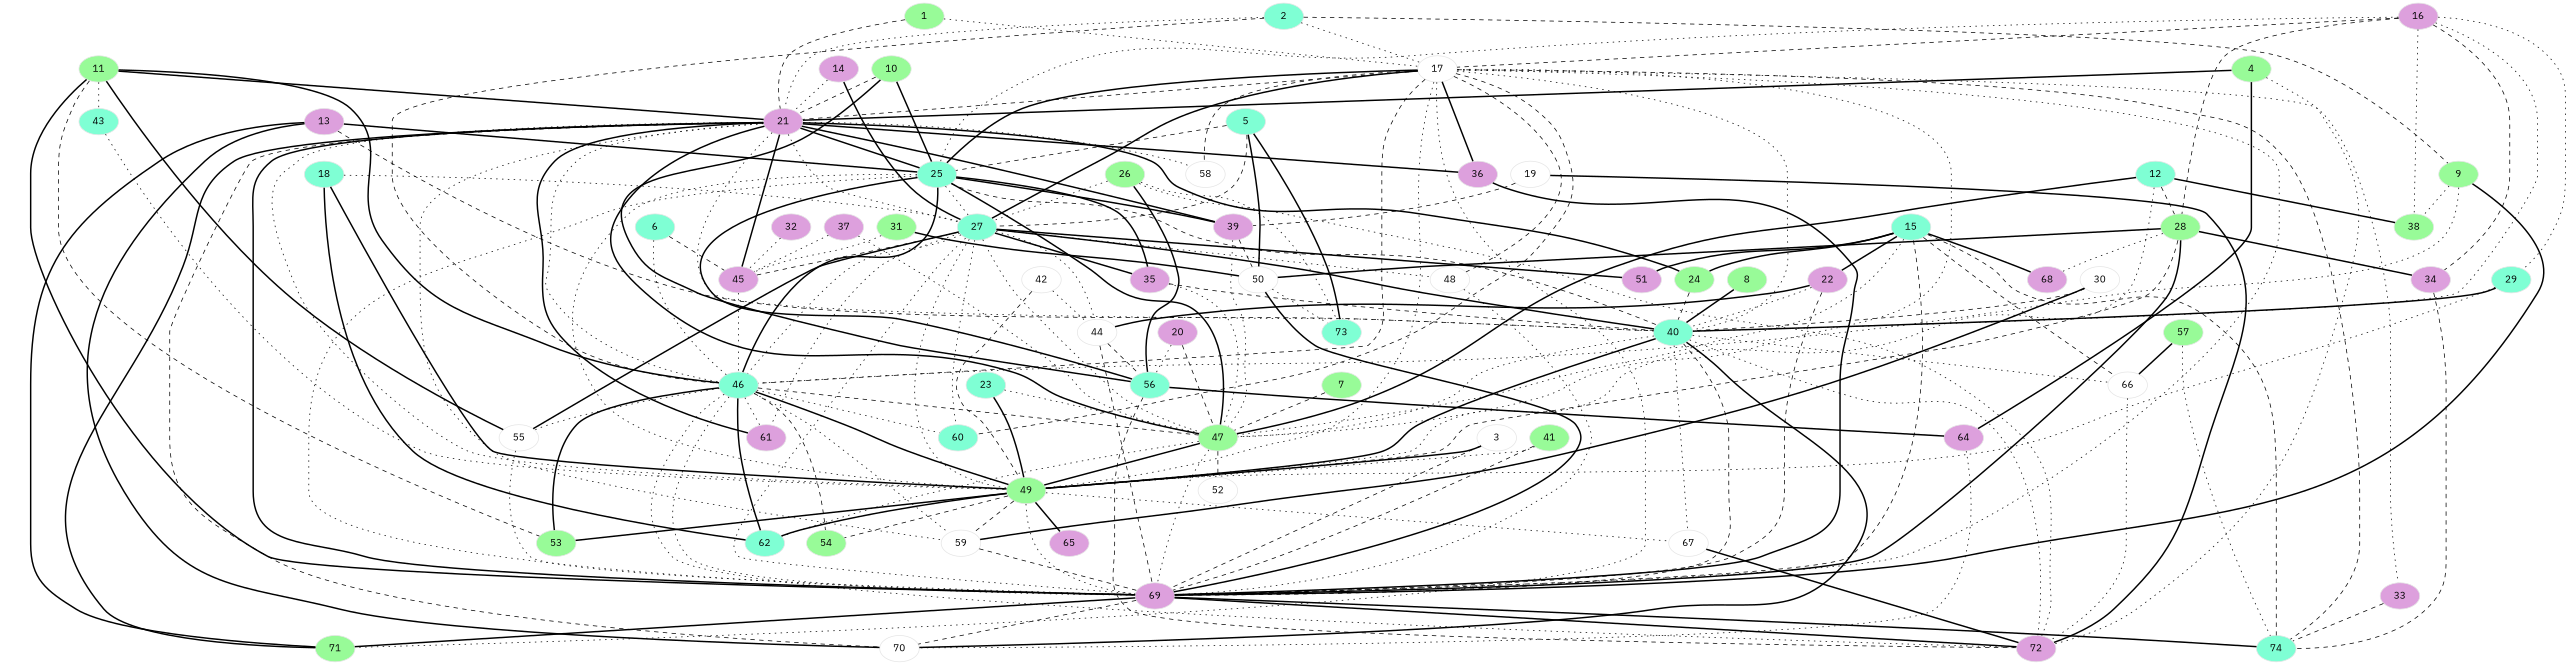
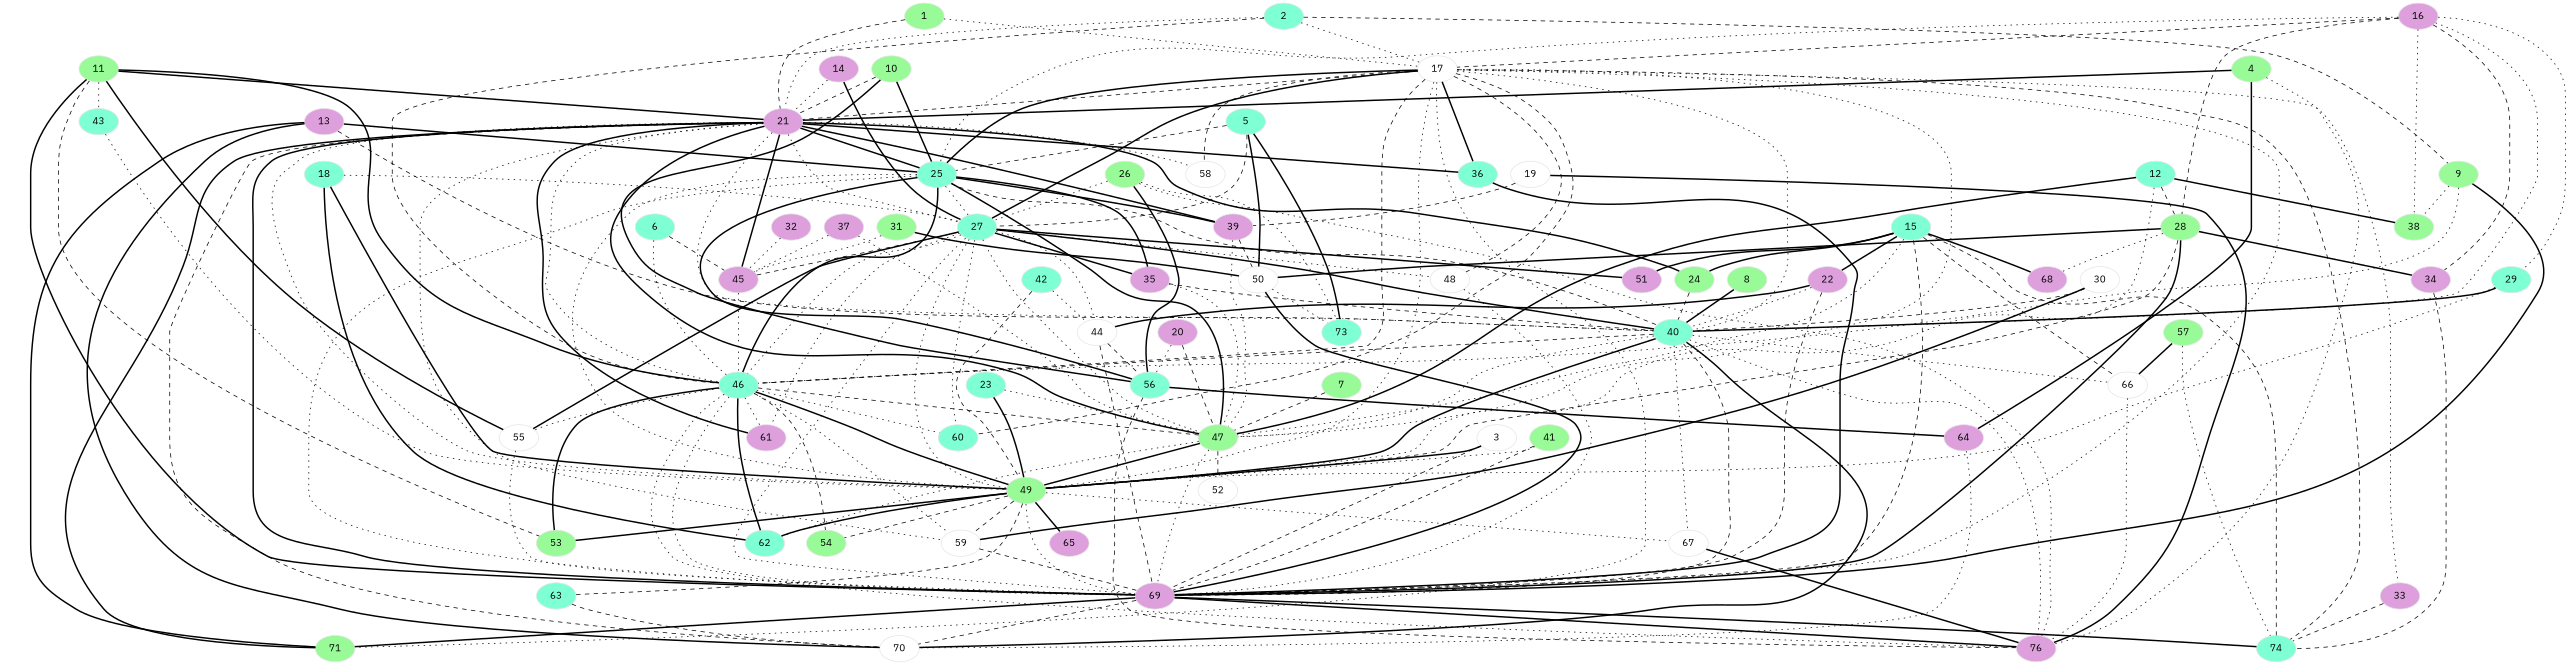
node "36": fillcolor plum -> aquamarine
node "42": fillcolor white -> aquamarine
edge "40" -- "46": added
node "63": added
node "72": label "72" -> "76"
